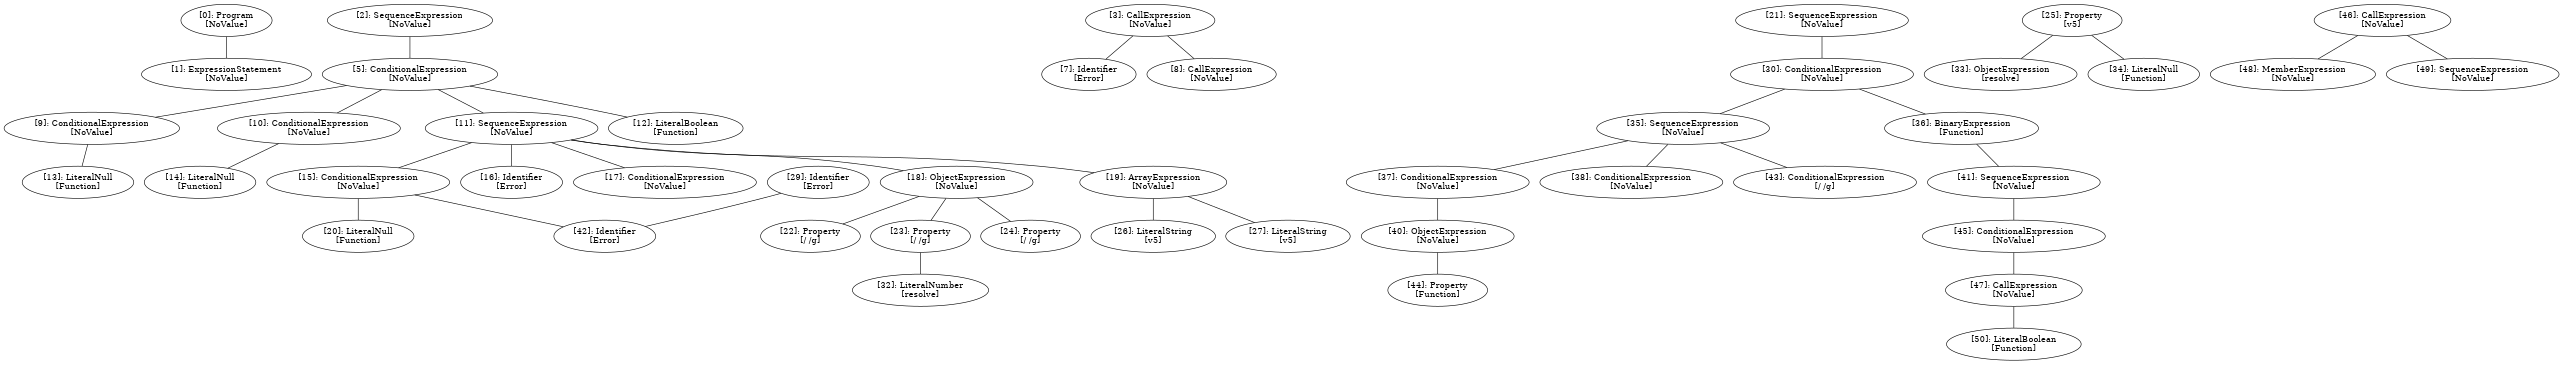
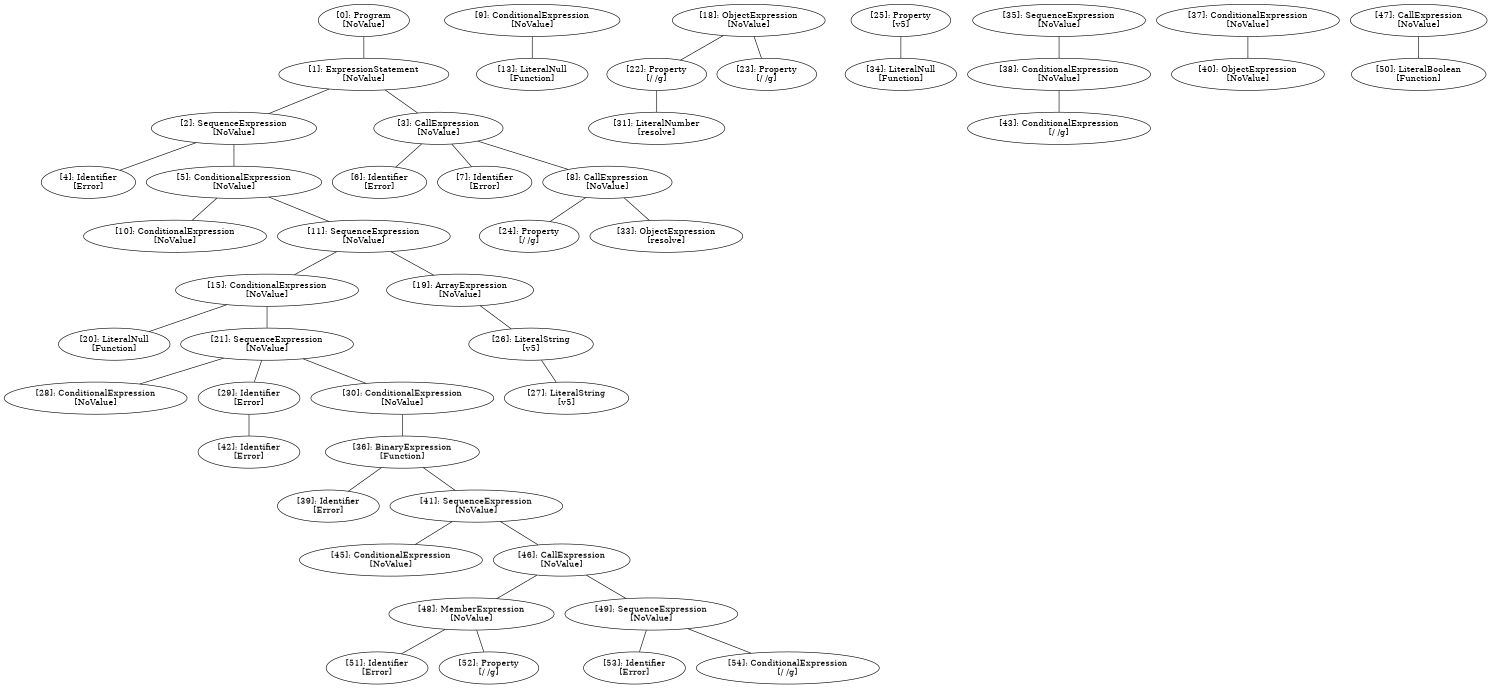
edge "[25]: Property [v5]" -- "[33]: ObjectExpression [resolve]": now "[8]: CallExpression [NoValue]" -- "[33]: ObjectExpression [resolve]"
edge "[5]: ConditionalExpression [NoValue]" -- "[9]: ConditionalExpression [NoValue]": removed
edge "[1]: ExpressionStatement [NoValue]" -- "[2]: SequenceExpression [NoValue]": added
edge "[1]: ExpressionStatement [NoValue]" -- "[3]: CallExpression [NoValue]": added
edge "[30]: ConditionalExpression [NoValue]" -- "[35]: SequenceExpression [NoValue]": removed
node "[31]: LiteralNumber [resolve]": added
node "[12]: LiteralBoolean [Function]": removed
edge "[11]: SequenceExpression [NoValue]" -- "[18]: ObjectExpression [NoValue]": removed
edge "[35]: SequenceExpression [NoValue]" -- "[37]: ConditionalExpression [NoValue]": removed
edge "[35]: SequenceExpression [NoValue]" -- "[43]: ConditionalExpression [/ /g]": now "[38]: ConditionalExpression [NoValue]" -- "[43]: ConditionalExpression [/ /g]"
node "[4]: Identifier [Error]": added
node "[14]: LiteralNull [Function]": removed
node "[6]: Identifier [Error]": added
node "[16]: Identifier [Error]": removed
node "[17]: ConditionalExpression [NoValue]": removed
edge "[18]: ObjectExpression [NoValue]" -- "[24]: Property [/ /g]": now "[8]: CallExpression [NoValue]" -- "[24]: Property [/ /g]"
edge "[19]: ArrayExpression [NoValue]" -- "[27]: LiteralString [v5]": now "[26]: LiteralString [v5]" -- "[27]: LiteralString [v5]"
edge "[15]: ConditionalExpression [NoValue]" -- "[42]: Identifier [Error]": now "[15]: ConditionalExpression [NoValue]" -- "[21]: SequenceExpression [NoValue]"
edge "[45]: ConditionalExpression [NoValue]" -- "[47]: CallExpression [NoValue]": removed
node "[32]: LiteralNumber [resolve]": removed
node "[44]: Property [Function]": removed
edge "[21]: SequenceExpression [NoValue]" -- "[29]: Identifier [Error]": added
node "[28]: ConditionalExpression [NoValue]": added
node "[39]: Identifier [Error]": added
edge "[41]: SequenceExpression [NoValue]" -- "[46]: CallExpression [NoValue]": added
node "[51]: Identifier [Error]": added
node "[52]: Property [/ /g]": added
node "[53]: Identifier [Error]": added
node "[54]: ConditionalExpression [/ /g]": added
